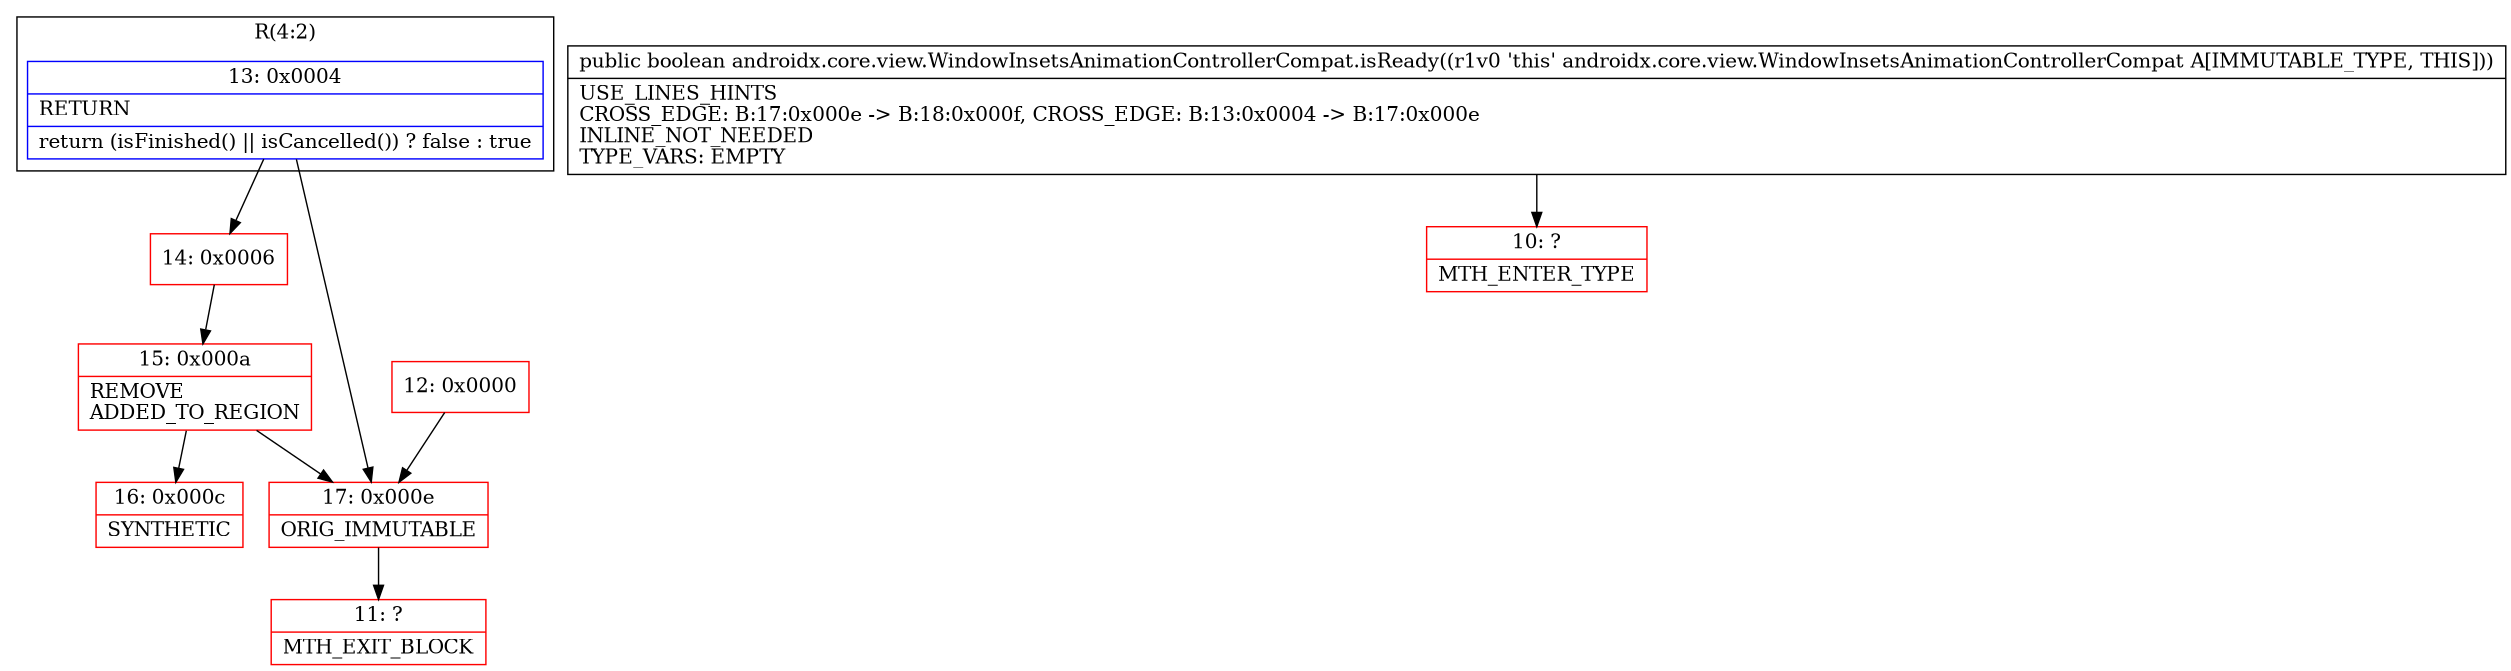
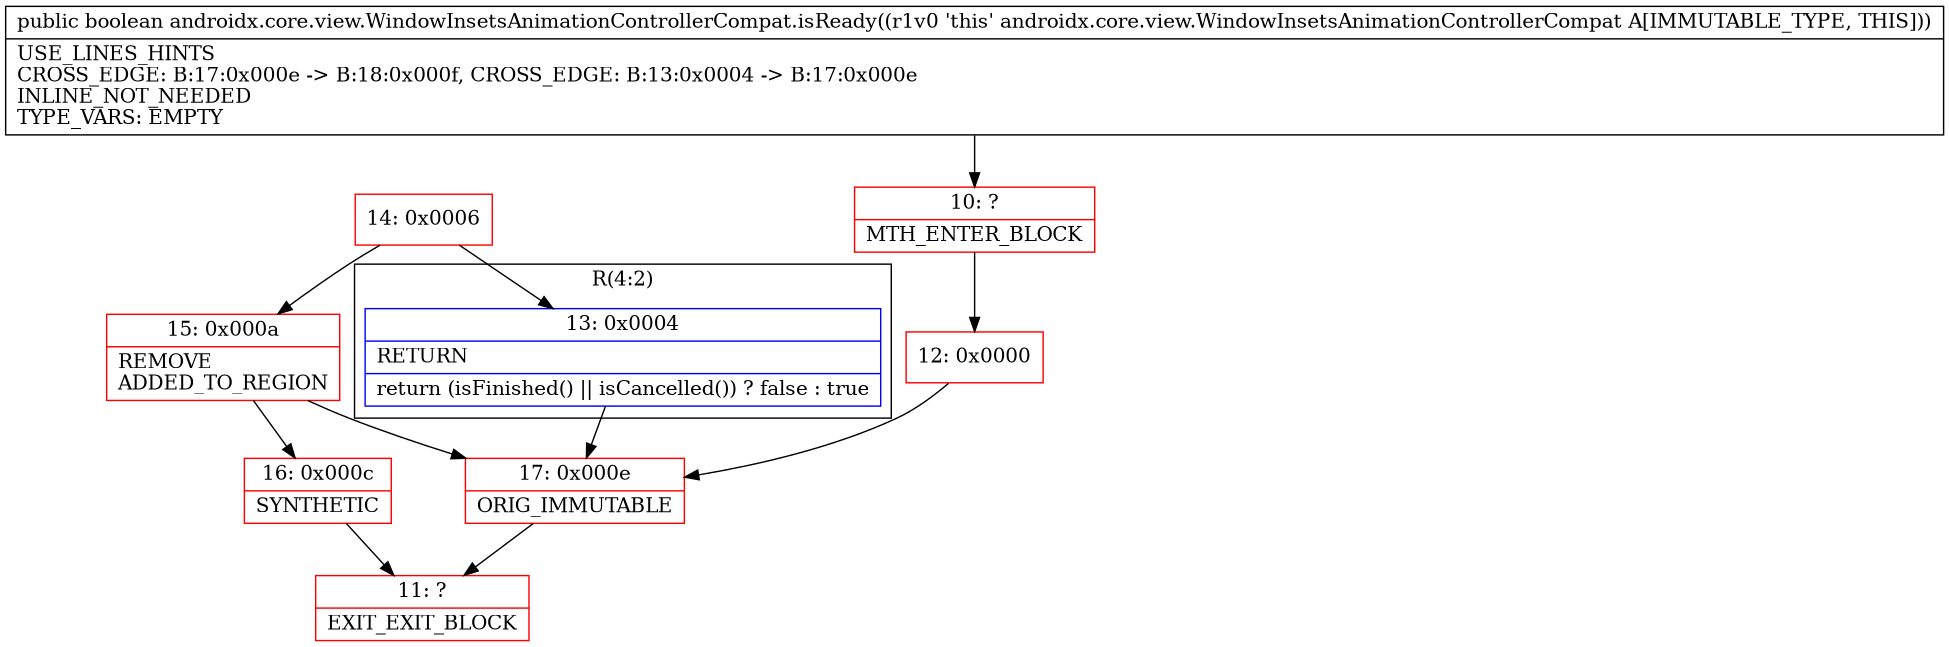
edge "13: 0x0004" -> "14: 0x0006": reversed
node "10: ?": text "MTH_ENTER_TYPE" -> "MTH_ENTER_BLOCK"
edge "10: ?" -> "12: 0x0000": added
edge "16: 0x000c" -> "11: ?": added
node "11: ?": text "MTH_EXIT_BLOCK" -> "EXIT_EXIT_BLOCK"
